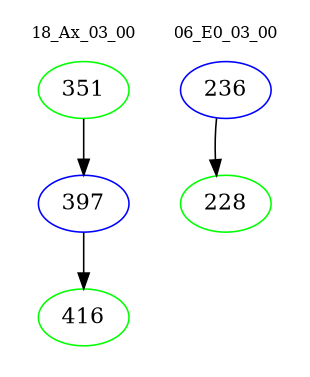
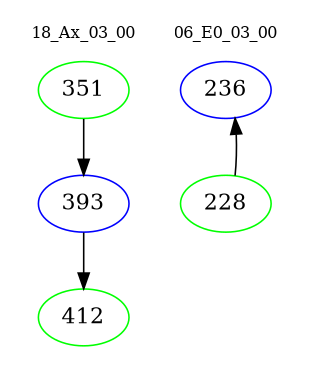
edge "236" -> "228": reversed
node "397": label "397" -> "393"
node "416": label "416" -> "412"
